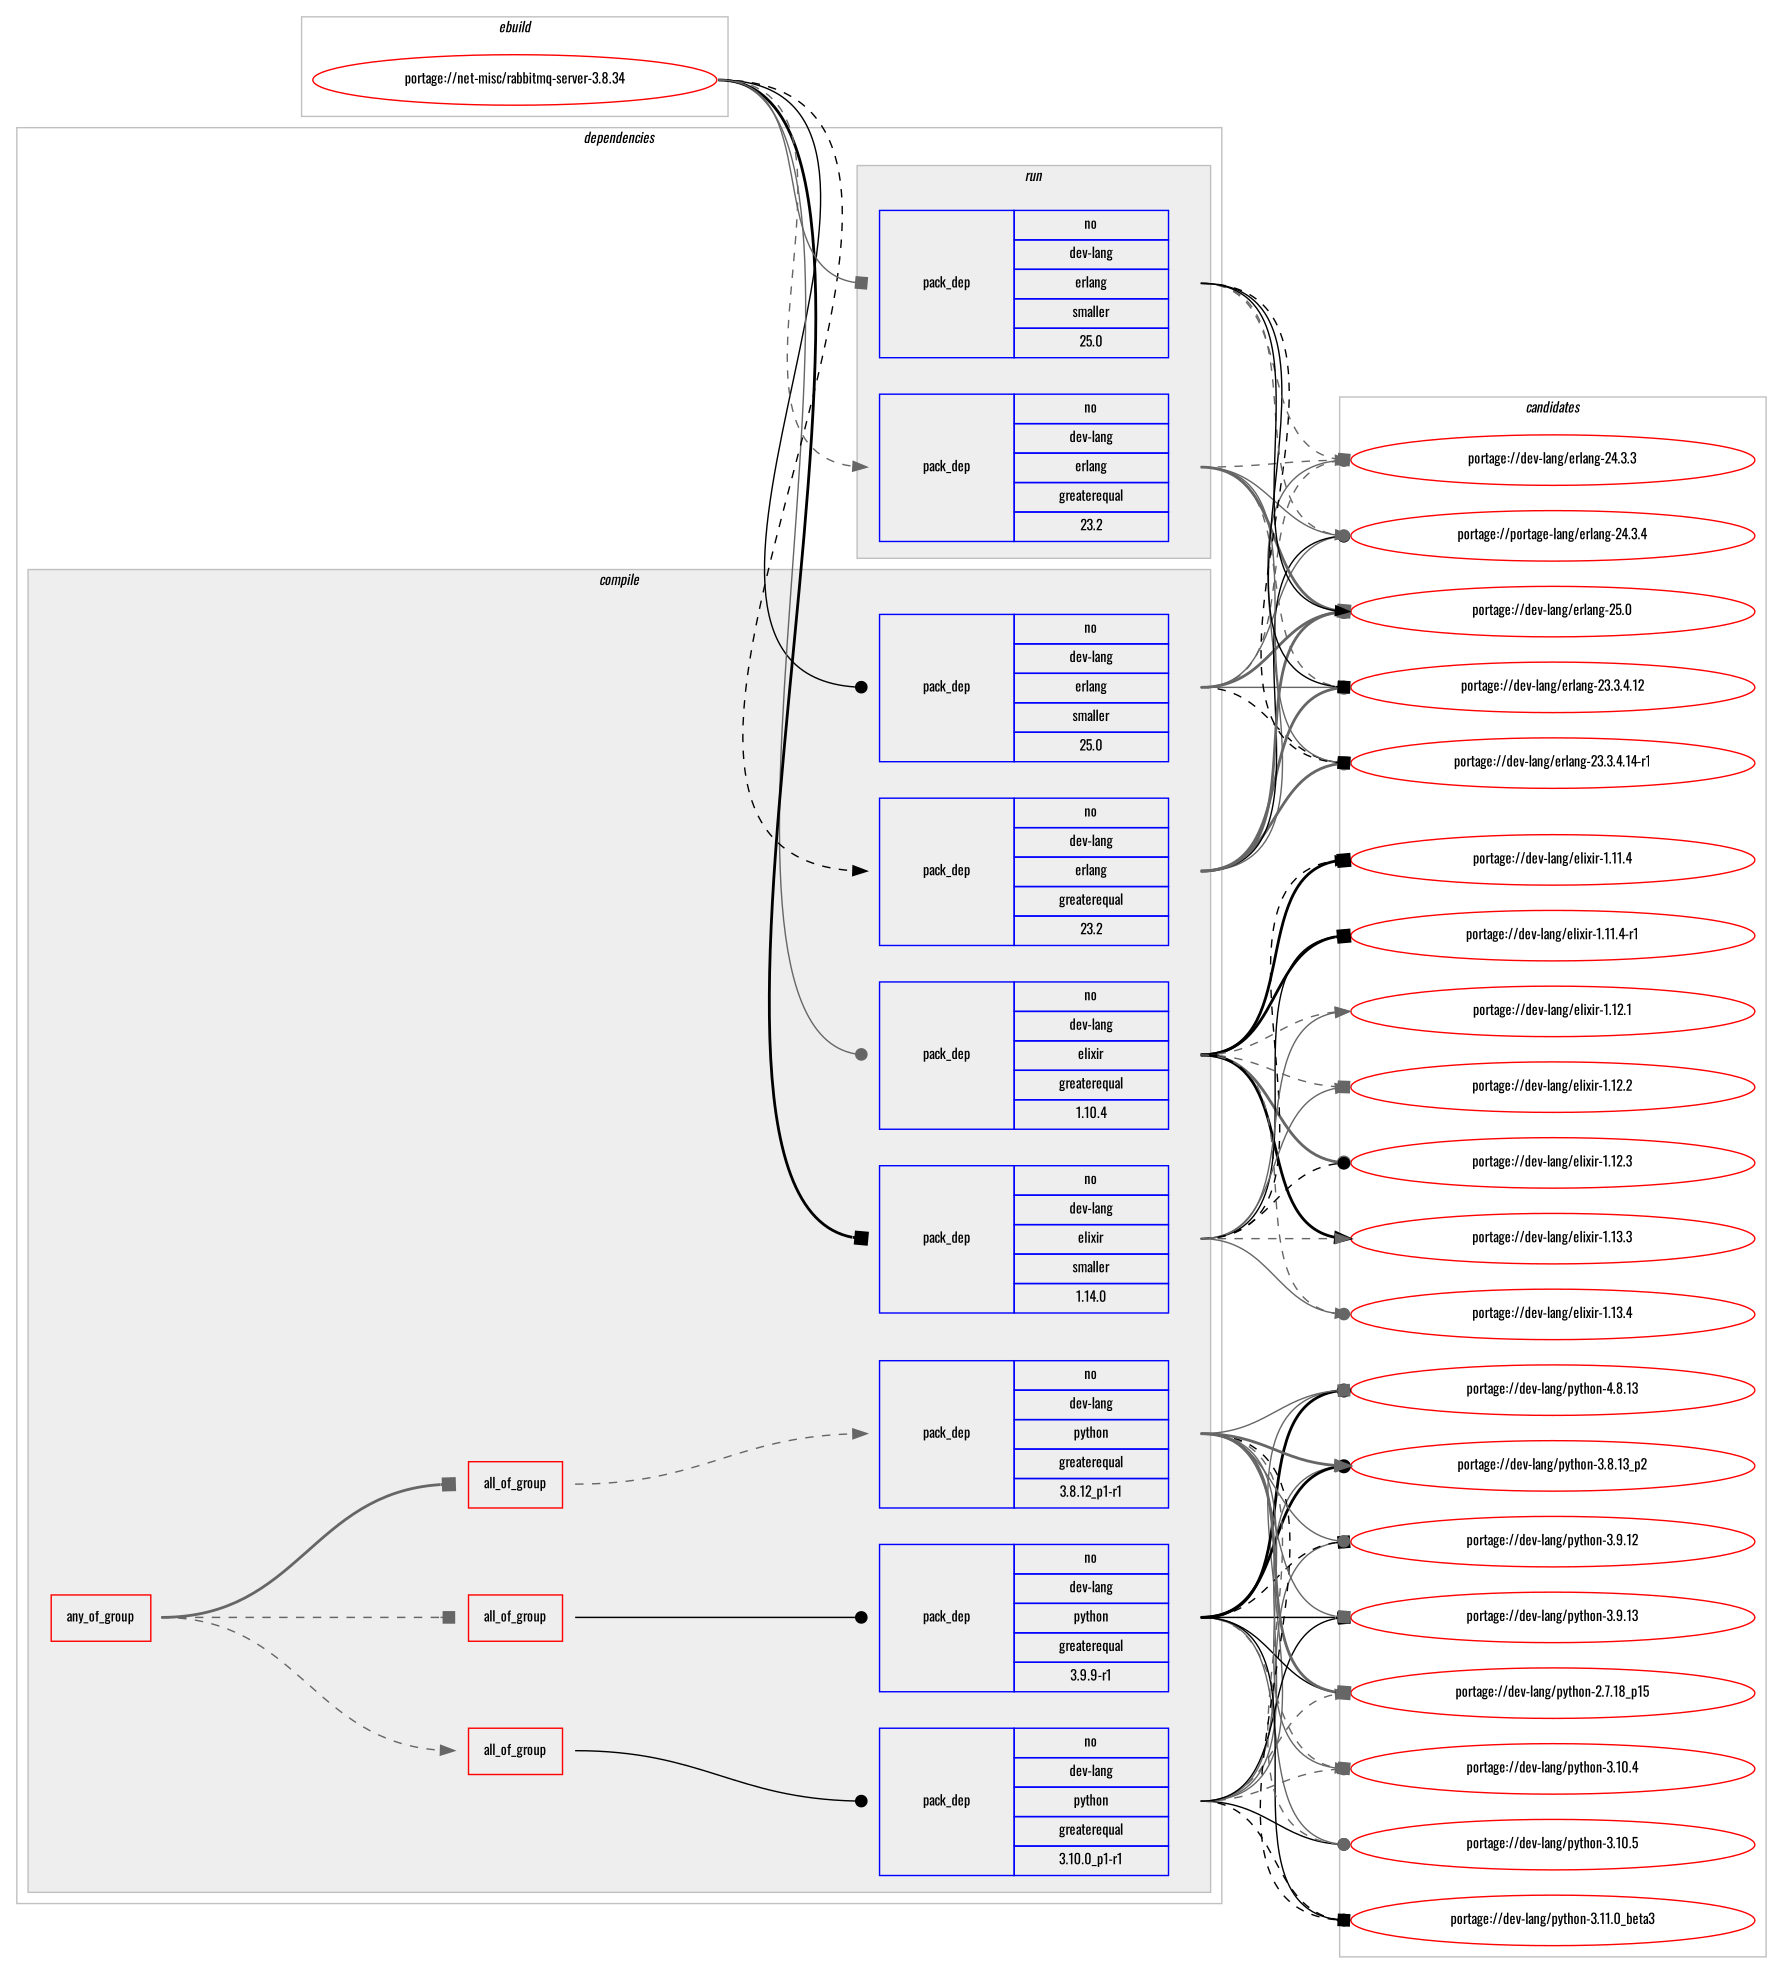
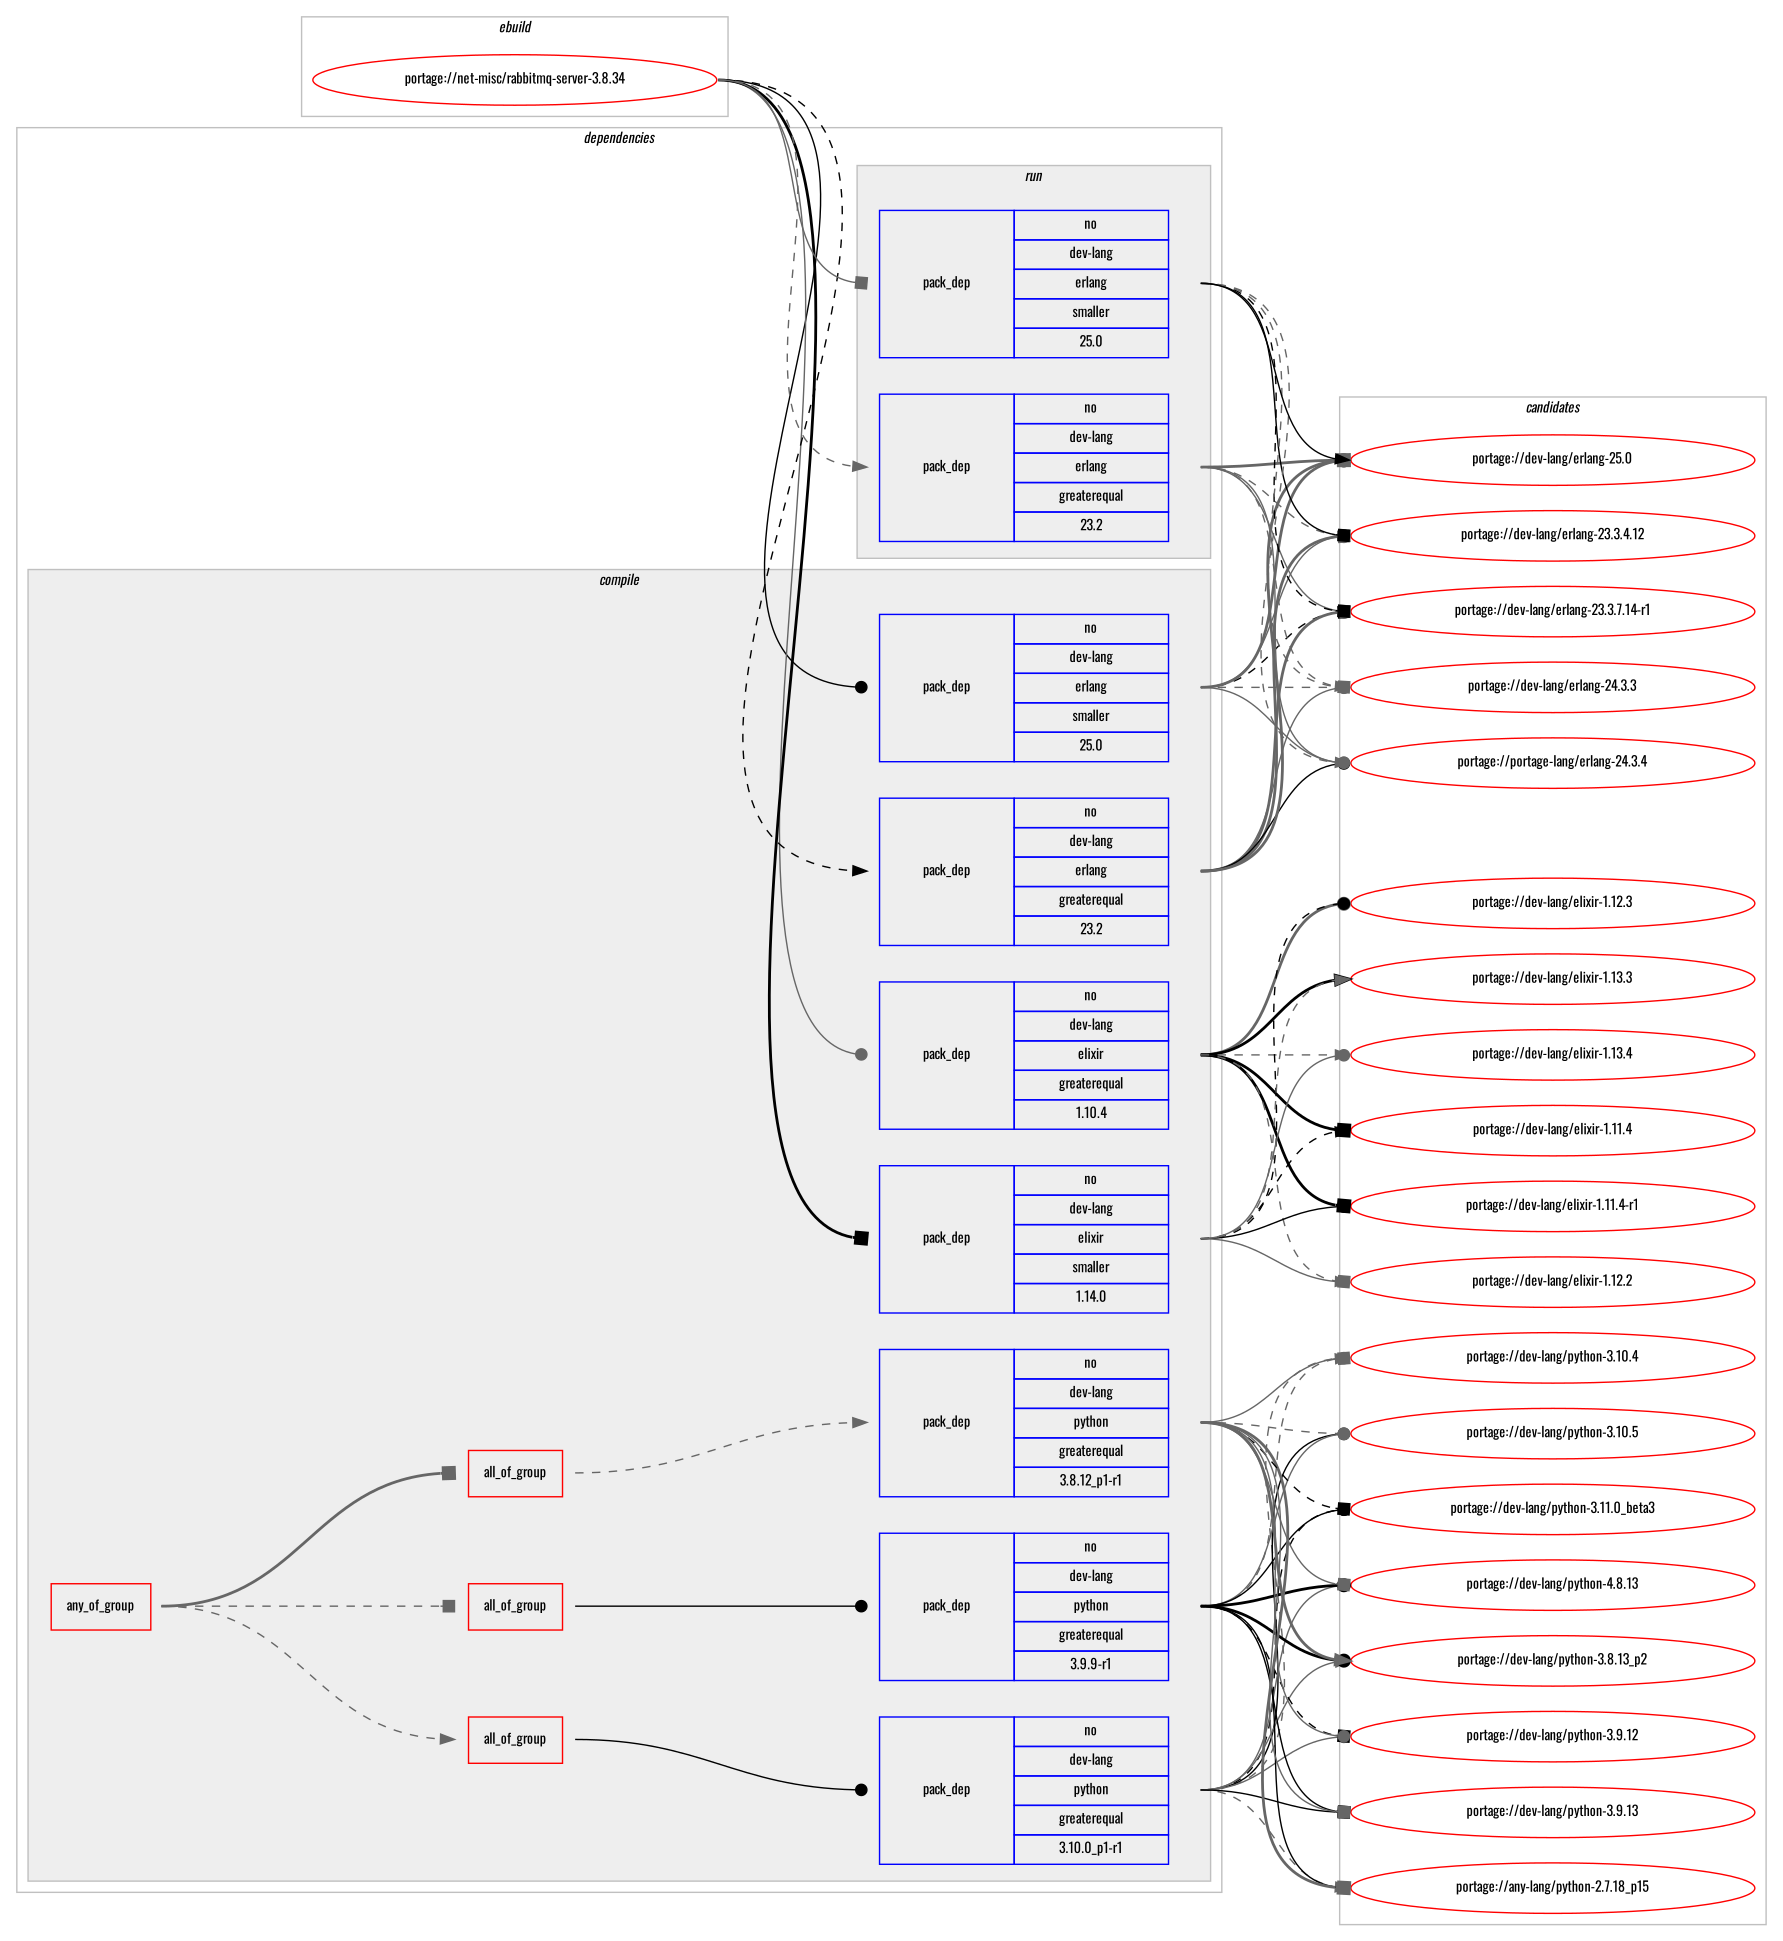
node "portage://dev-lang/erlang-23.3.4.14-r1": label "portage://dev-lang/erlang-23.3.4.14-r1" -> "portage://dev-lang/erlang-23.3.7.14-r1"
node "portage://dev-lang/elixir-1.12.1": removed
node "portage://dev-lang/python-2.7.18_p15": label "portage://dev-lang/python-2.7.18_p15" -> "portage://any-lang/python-2.7.18_p15"
